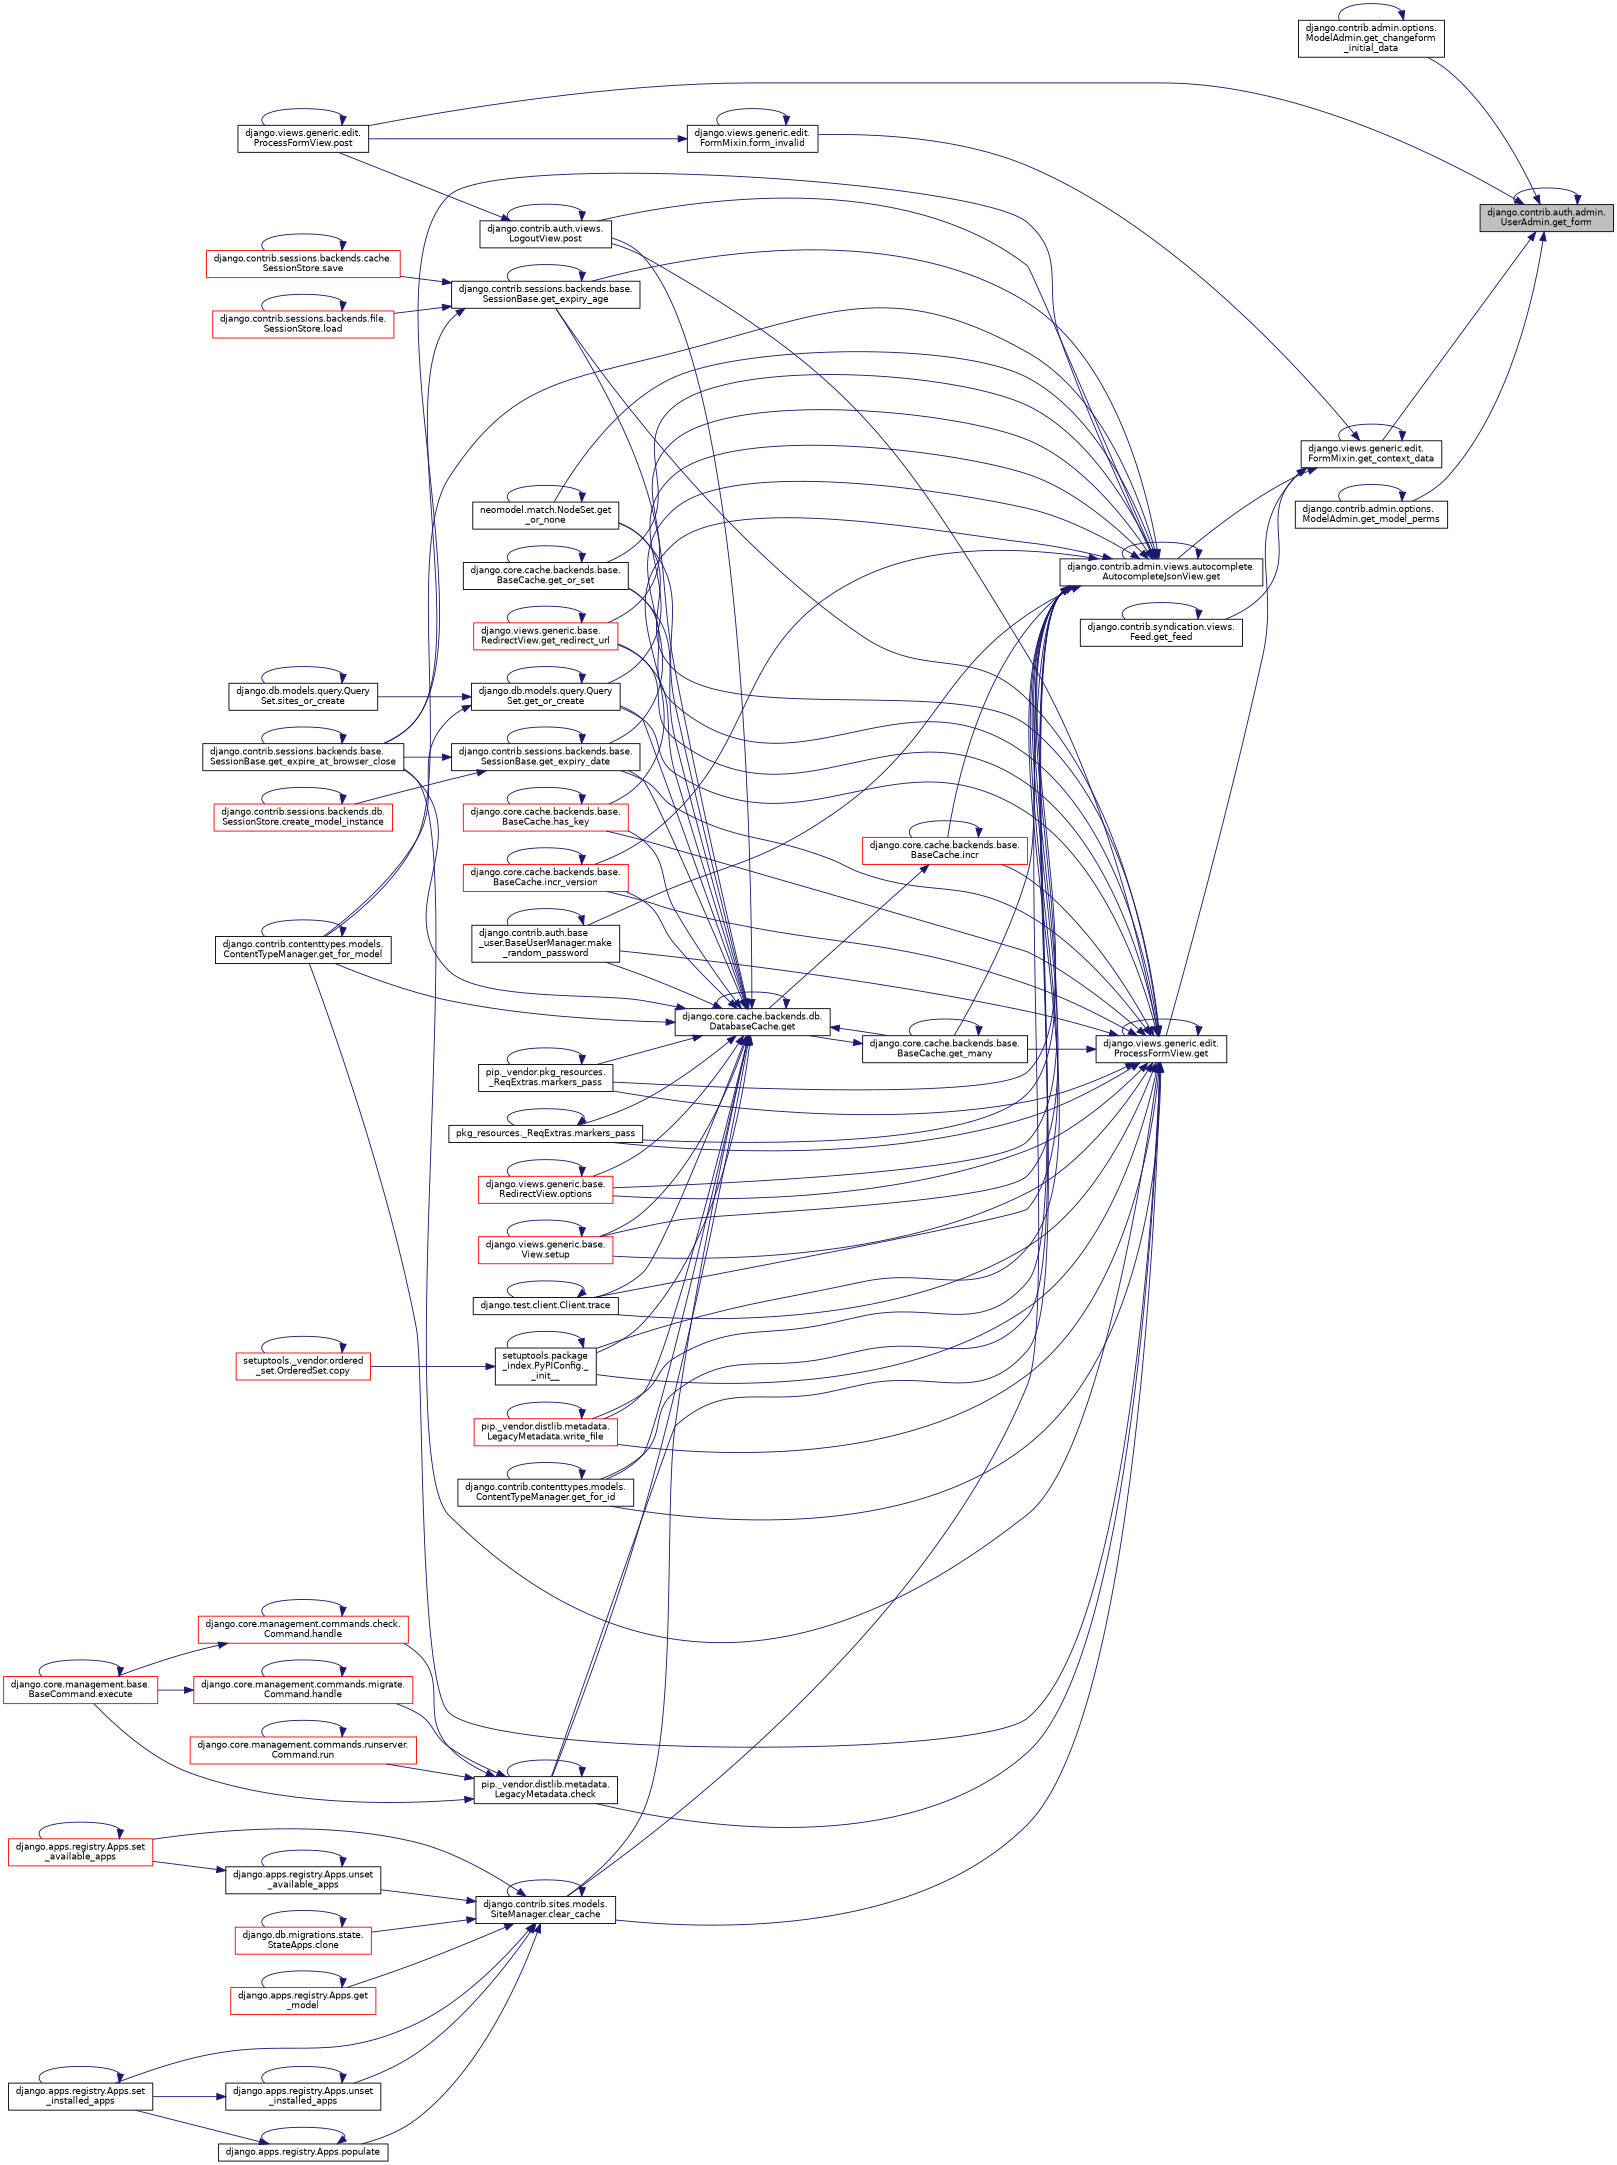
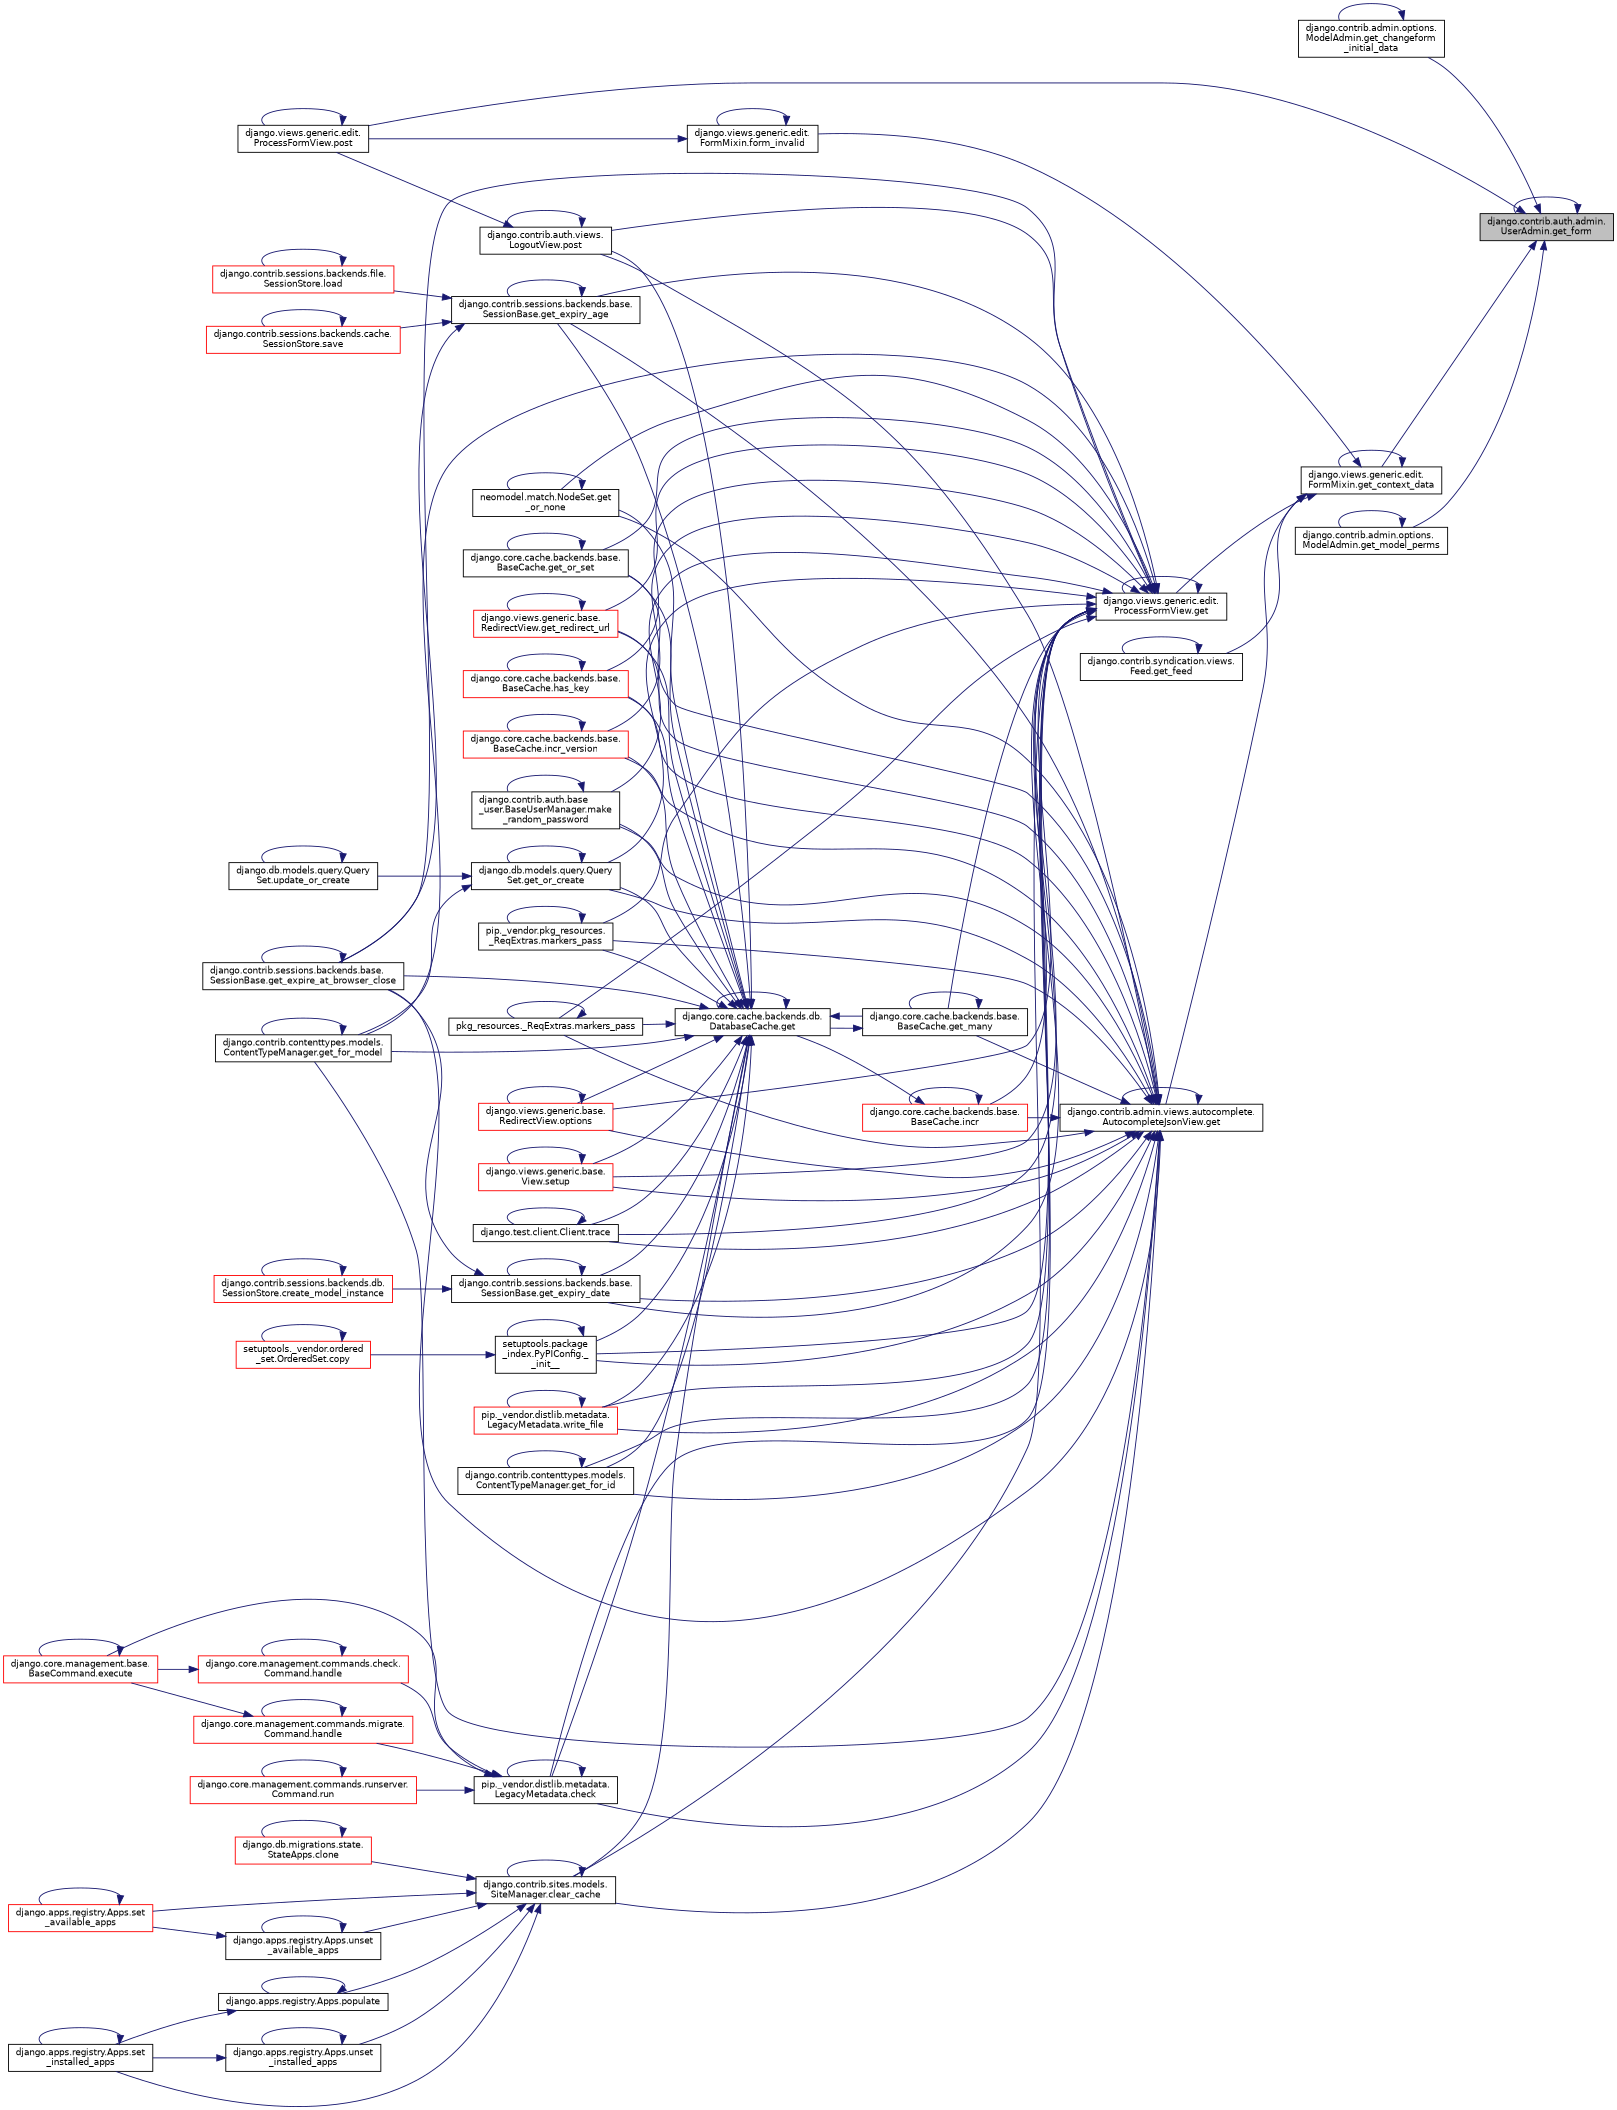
node "django.db.models.query.Query Set.sites_or_create": label "django.db.models.query.Query Set.sites_or_create" -> "django.db.models.query.Query Set.update_or_create"
node "django.apps.registry.Apps.get _model": removed
